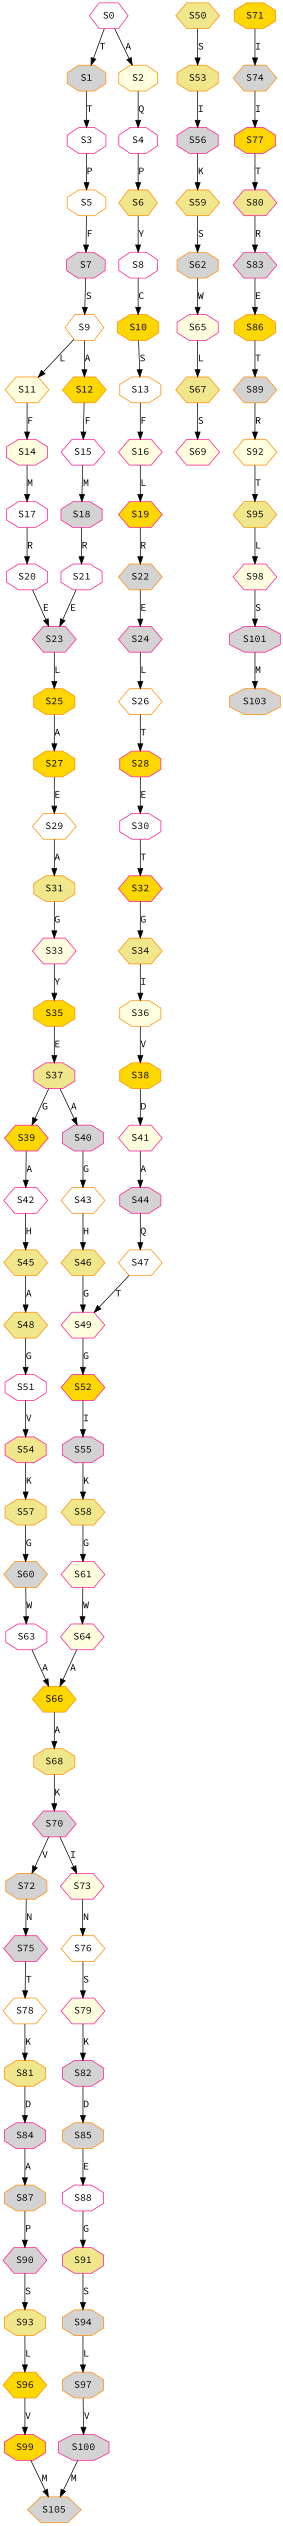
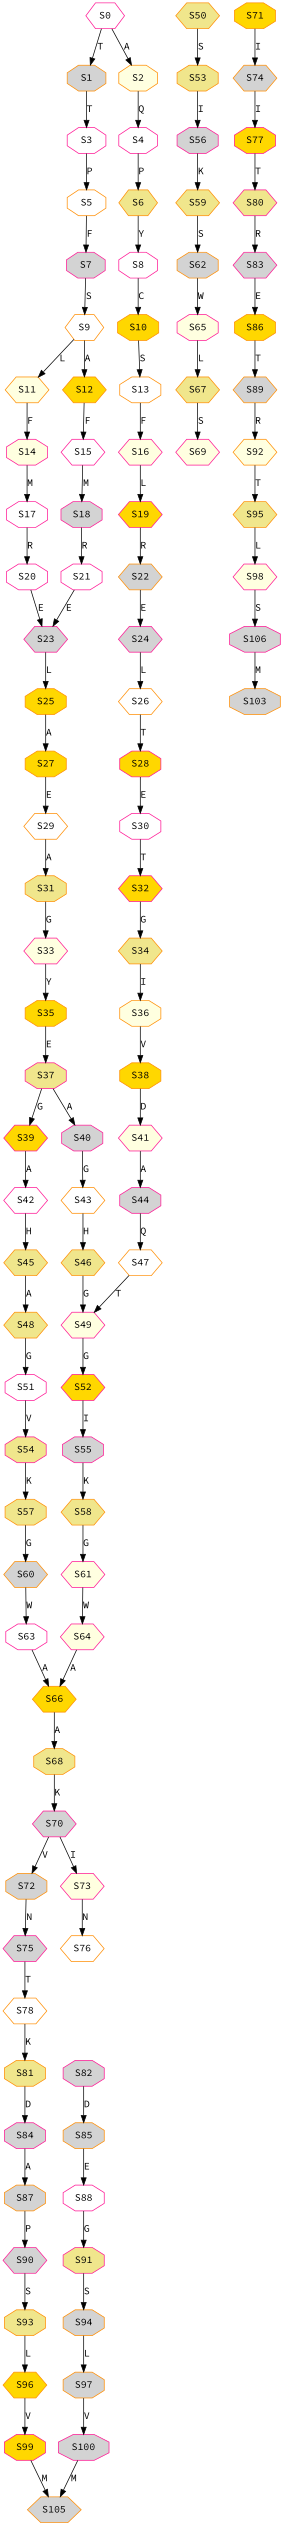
node "S101": label "S101" -> "S106"
node "S79": removed
